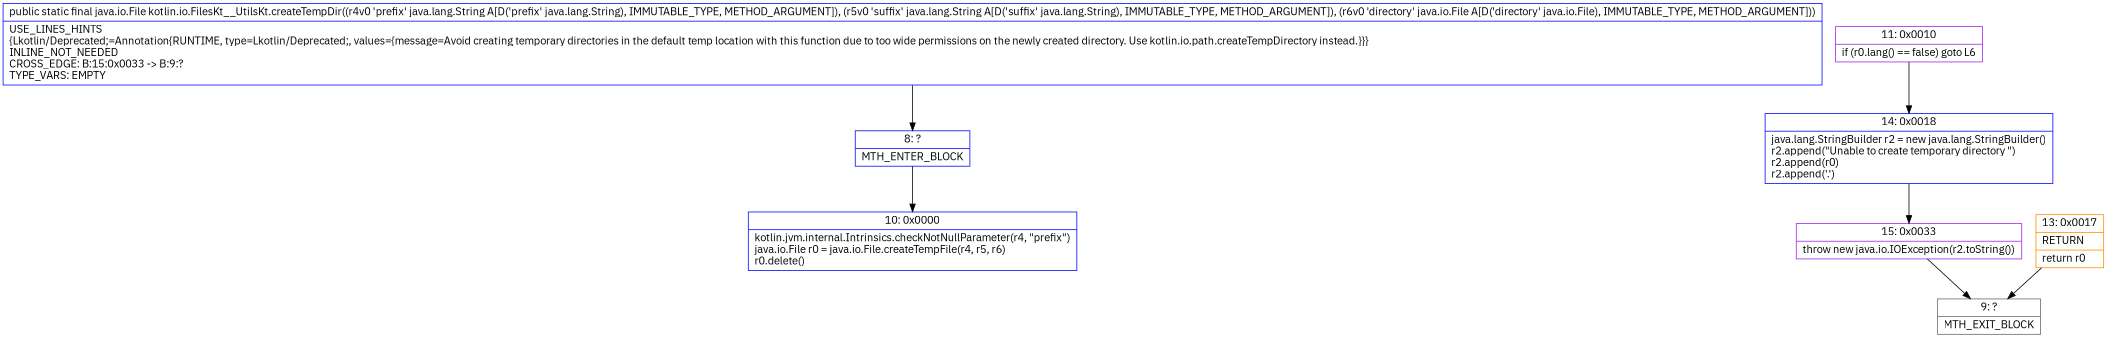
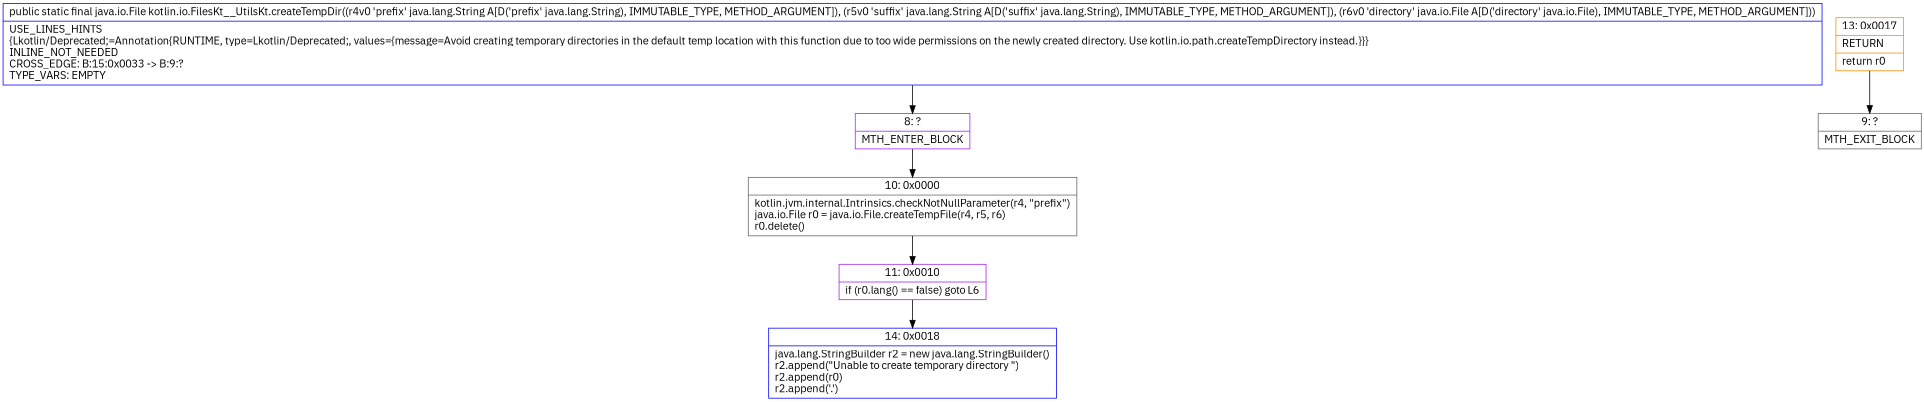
node "8: ?": color blue -> purple
node "10: 0x0000": color blue -> gray40
node "15: 0x0033": removed
edge "10: 0x0000" -> "11: 0x0010": added
